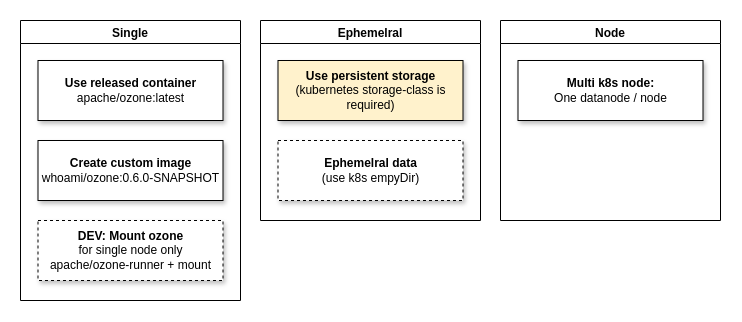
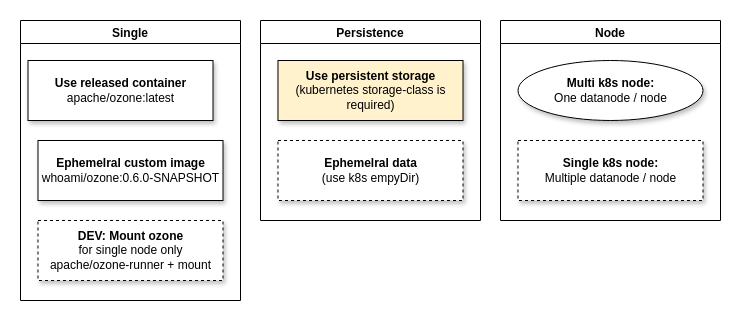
node "Ephemelral": label "Ephemelral" -> "Persistence"
node "Use released container apache/ozone:latest": moved (131, 91) -> (121, 91)
node "Multi k8s node: One datanode / node": shape rectangle -> ellipse
node "Create custom image whoami/ozone:0.6.0-SNAPSHOT": label "Create custom image whoami/ozone:0.6.0-SNAPSHOT" -> "Ephemelral custom image whoami/ozone:0.6.0-SNAPSHOT"
node "Single k8s node: Multiple datanode / node": added
